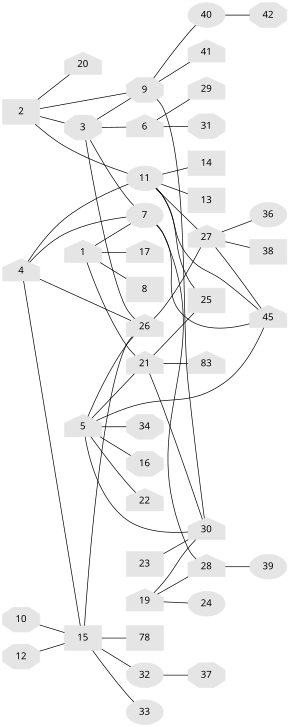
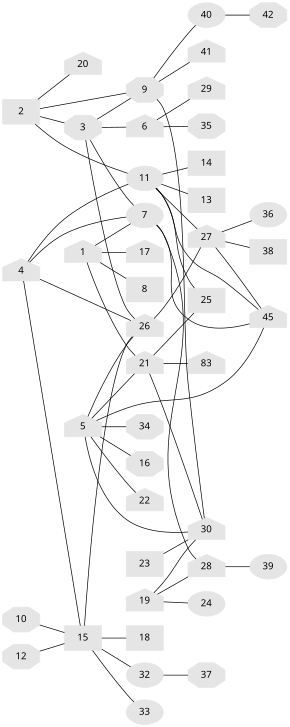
node "31": label "31" -> "35"
node "78": label "78" -> "18"
